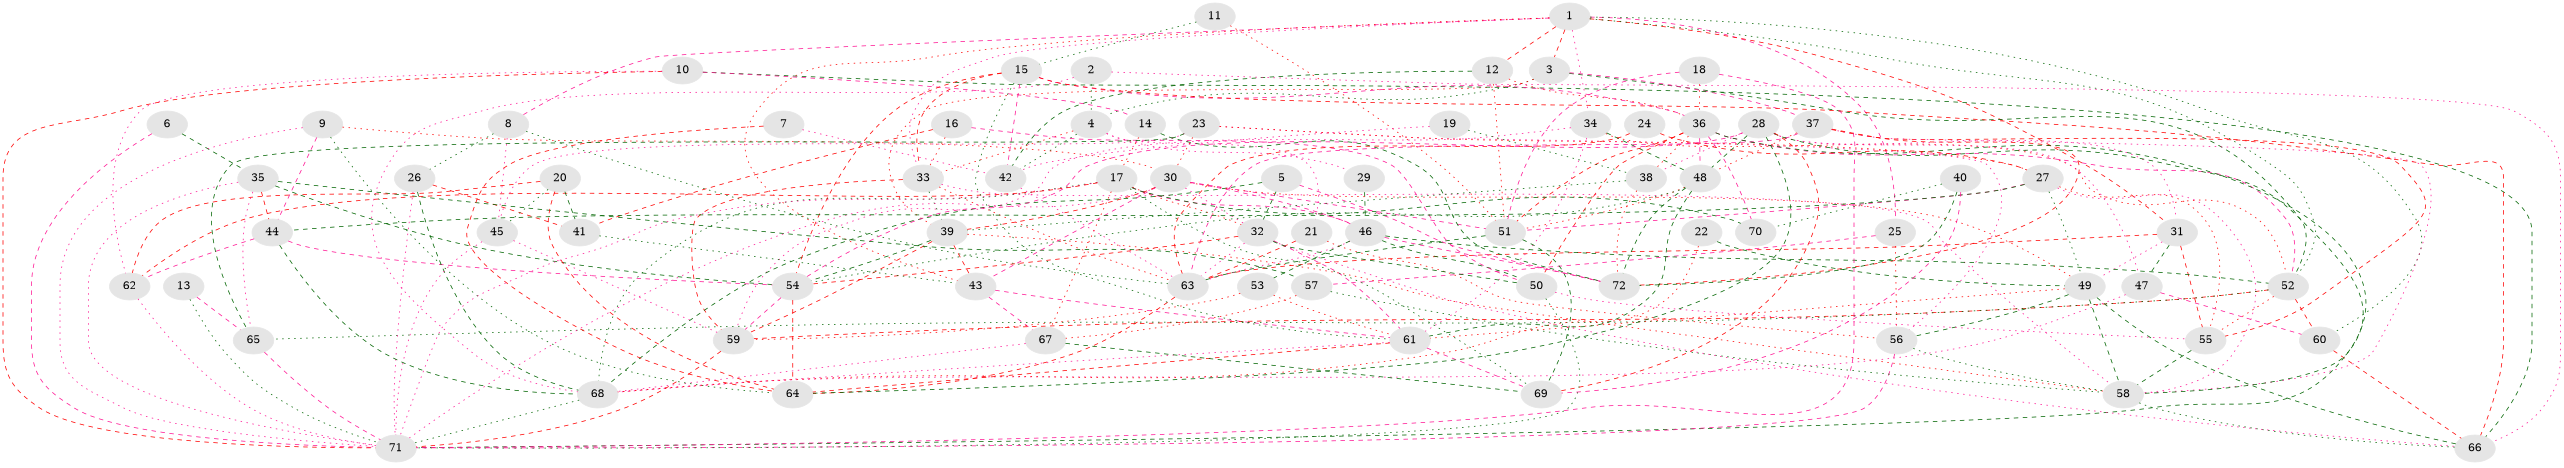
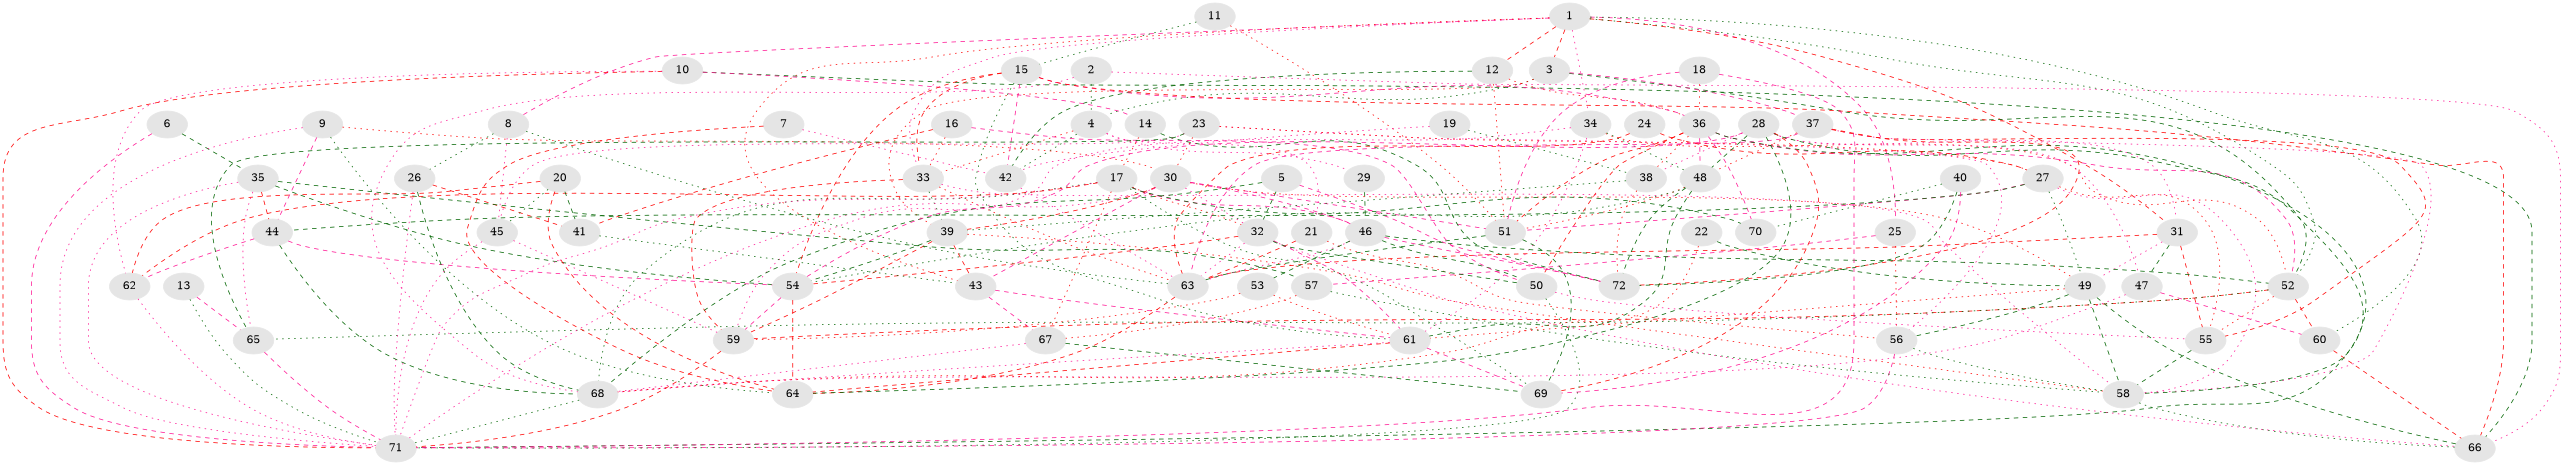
edge "34" -- "48": style dashed -> dotted
